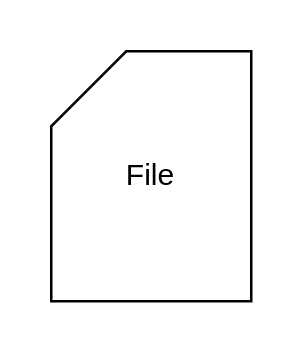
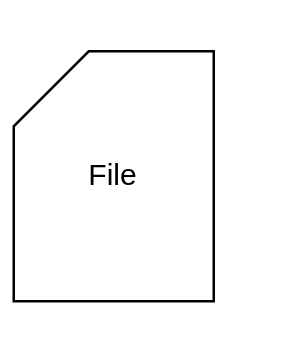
node "File": moved (151, 176) -> (114, 176)
